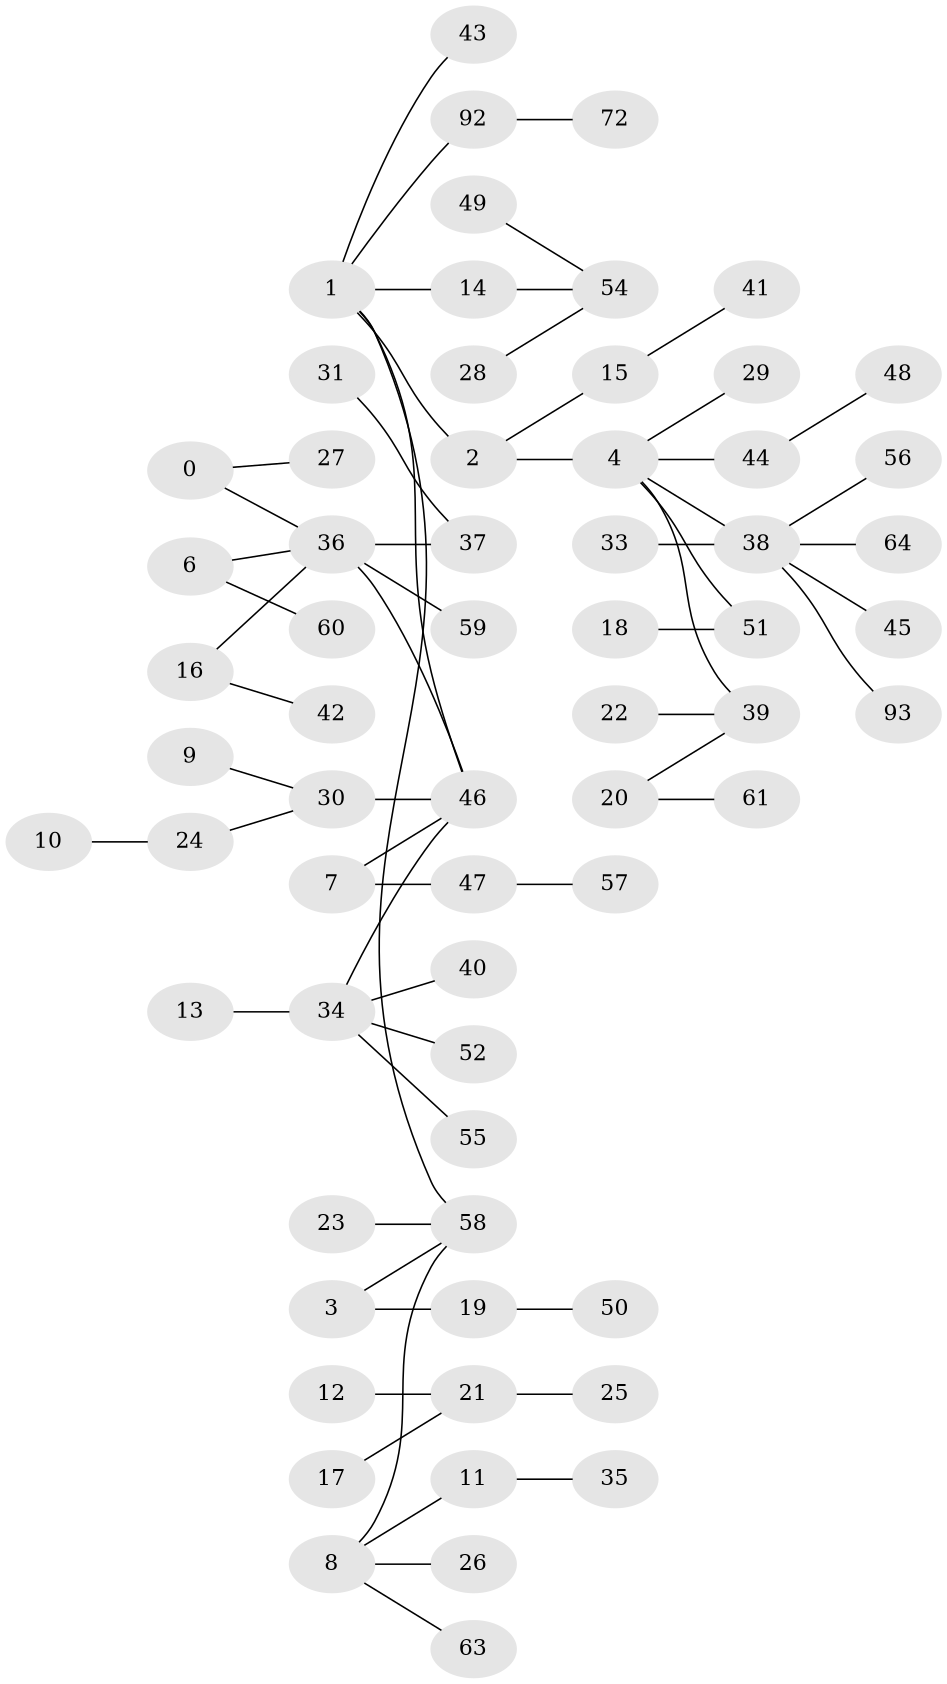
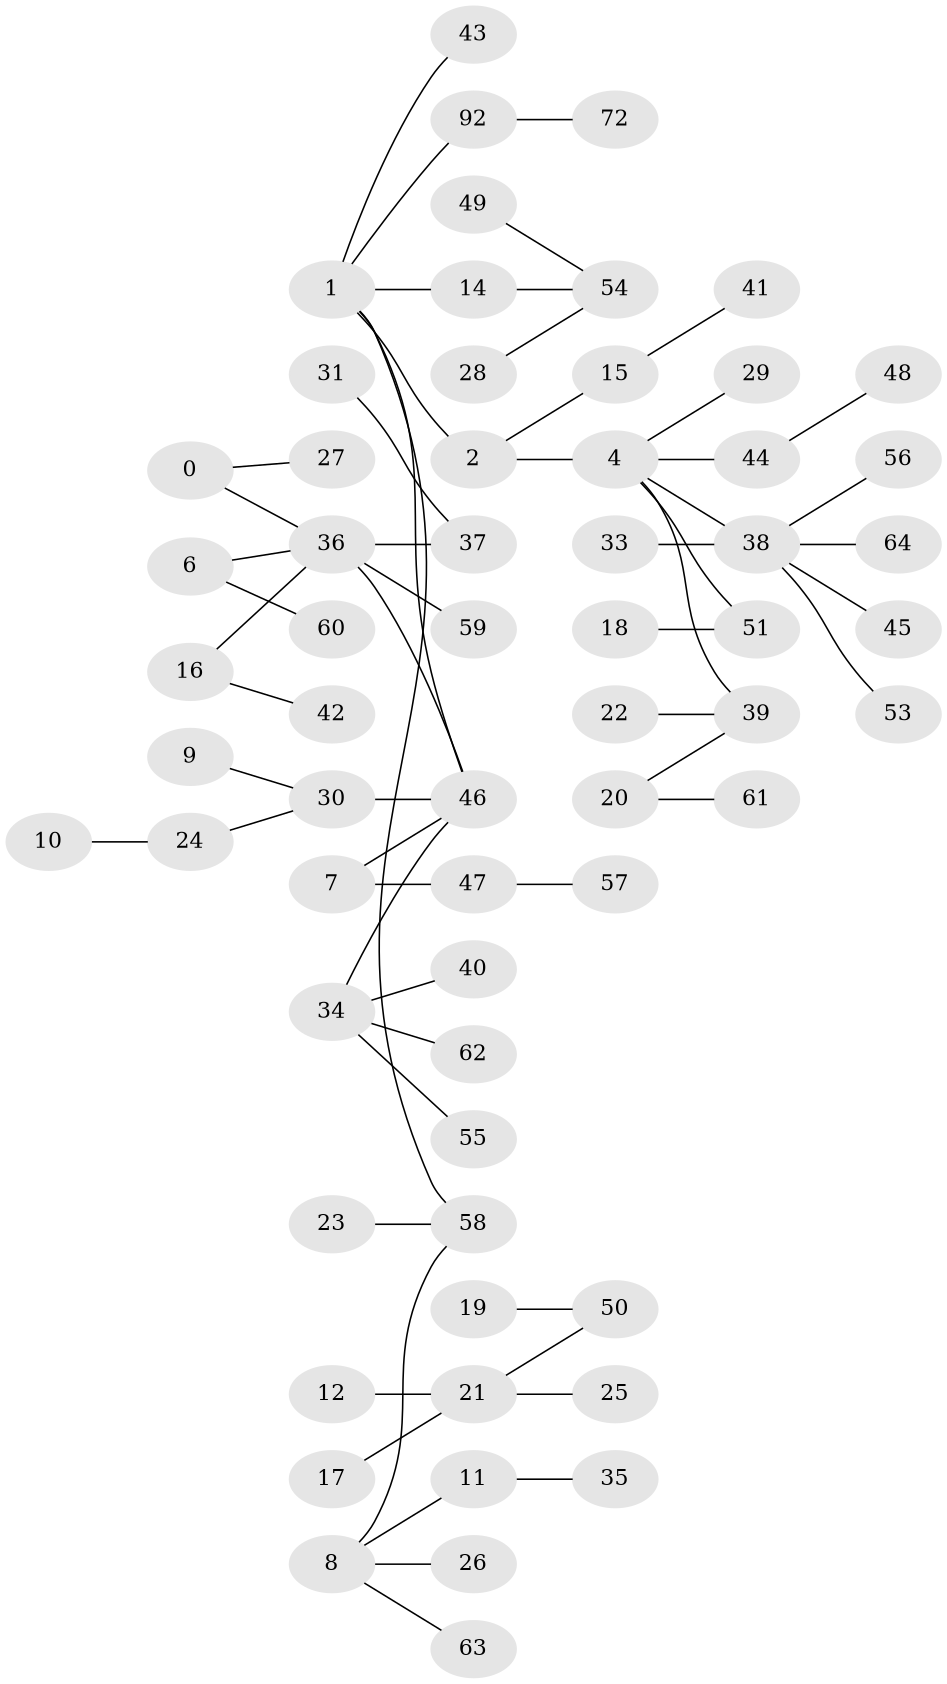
node "93": label "93" -> "53"
node "13": removed
node "52": label "52" -> "62"
node "3": removed
edge "50" -- "21": added
